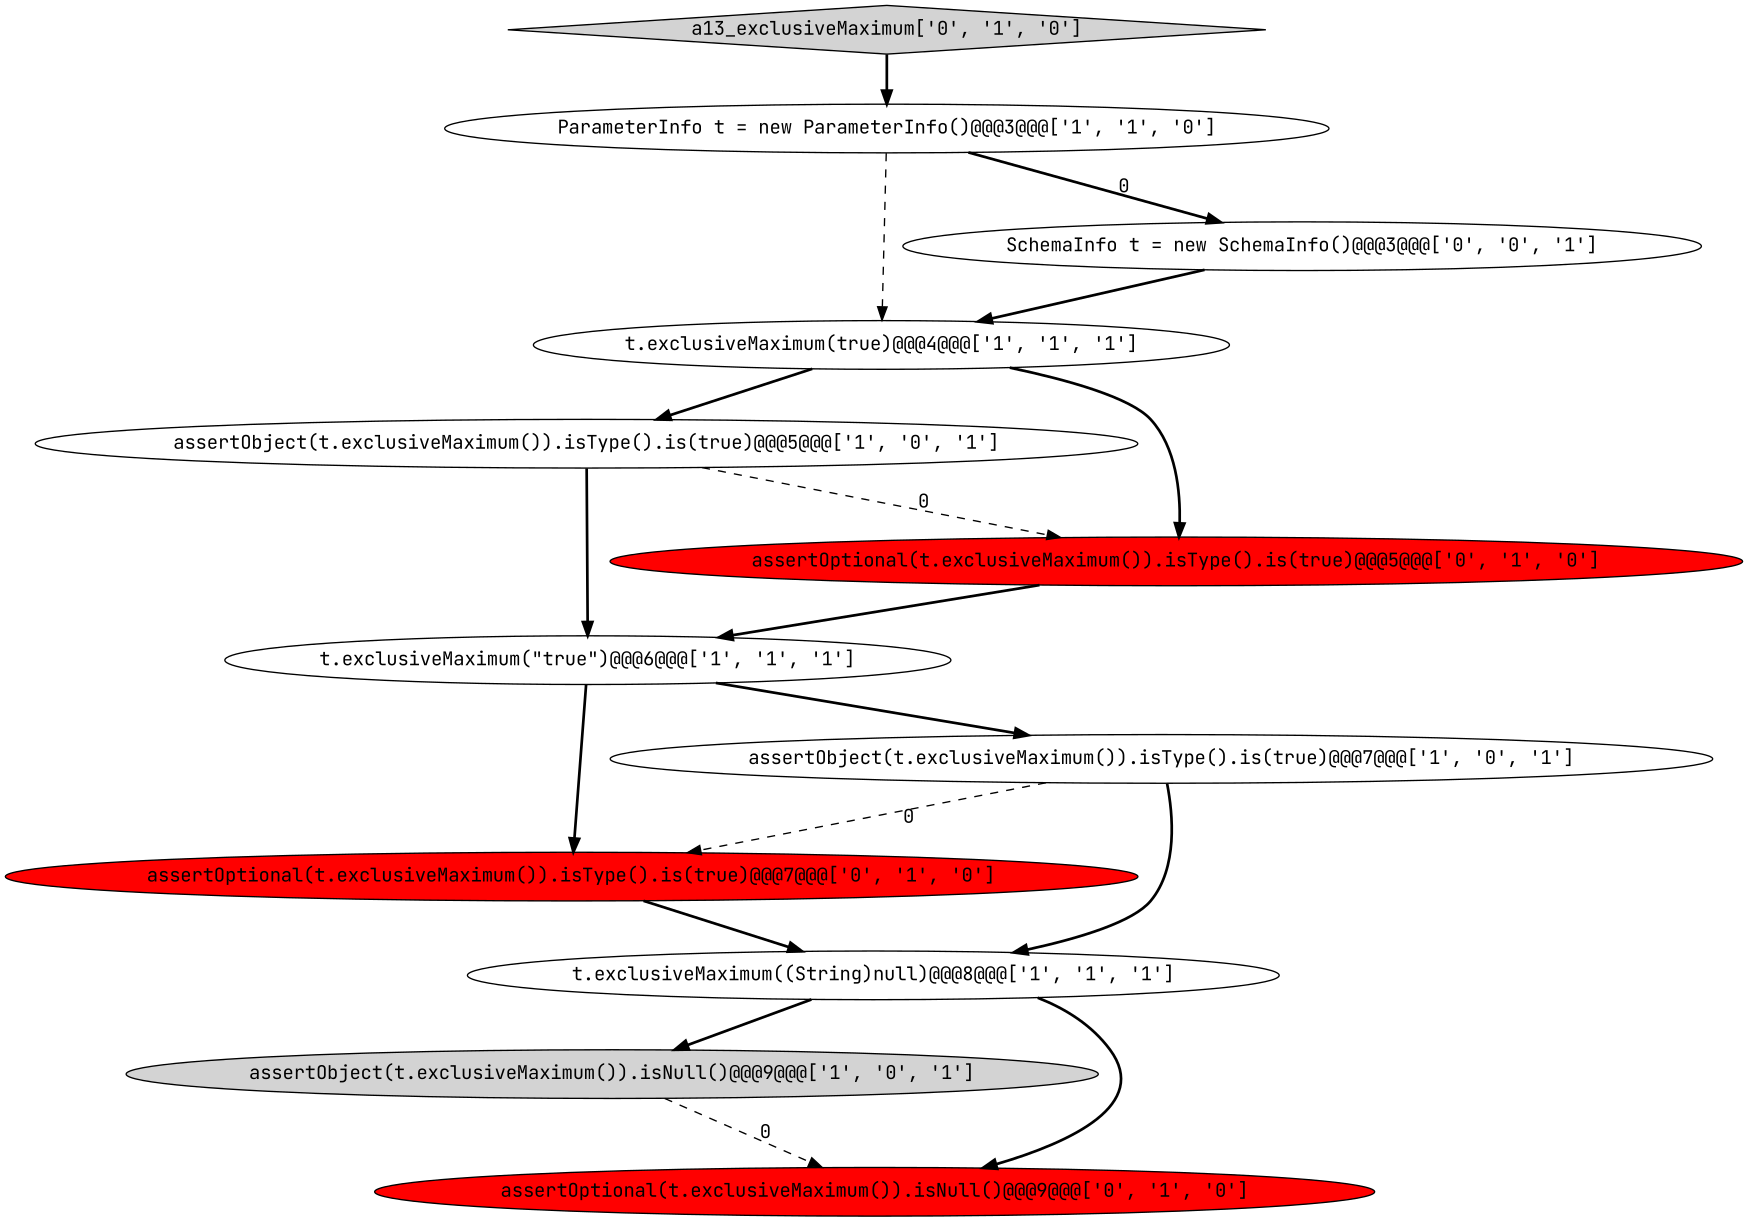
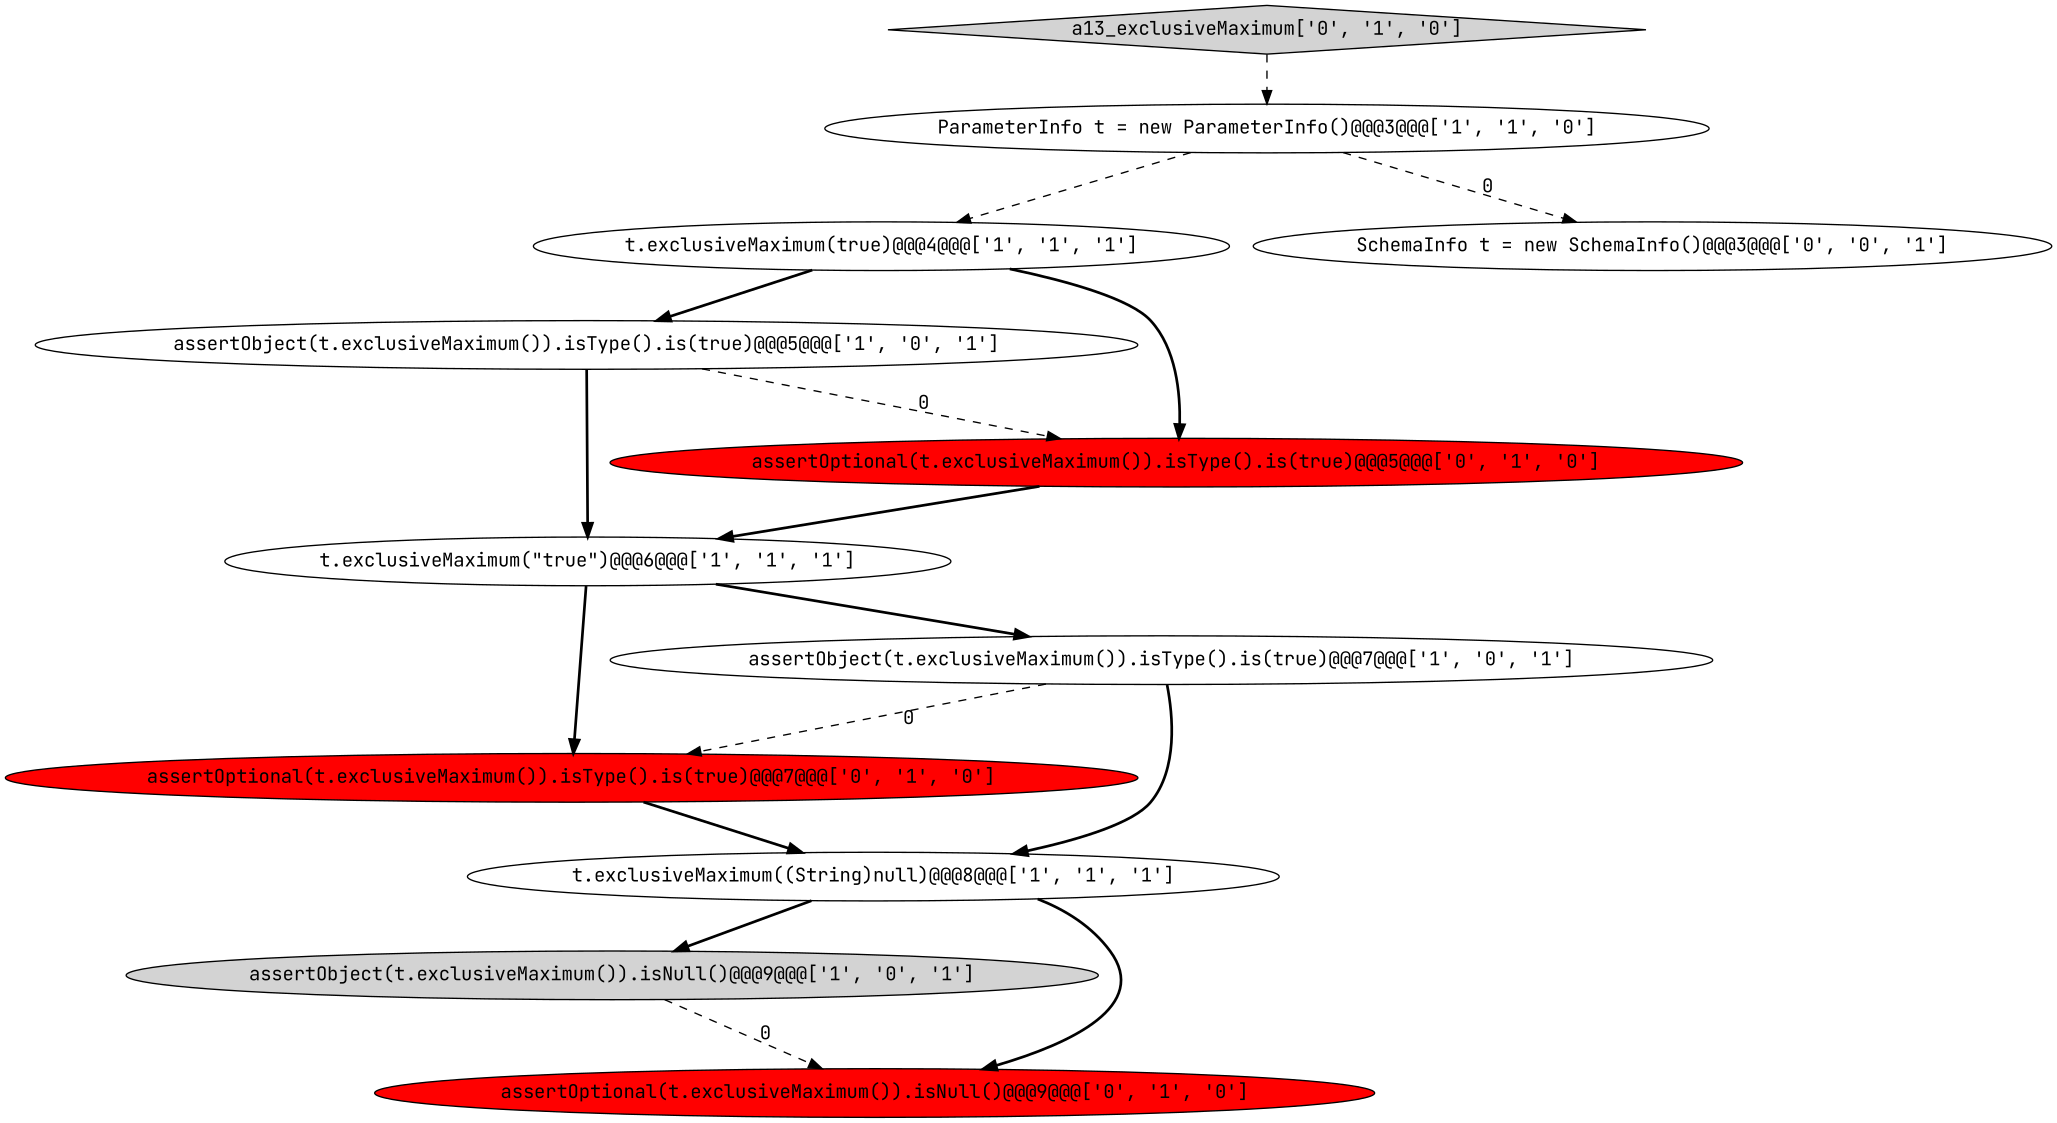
edge "a13_exclusiveMaximum['0', '1', '0']" -> "ParameterInfo t = new ParameterInfo()@@@3@@@['1', '1', '0']": style bold -> dashed
edge "ParameterInfo t = new ParameterInfo()@@@3@@@['1', '1', '0']" -> "SchemaInfo t = new SchemaInfo()@@@3@@@['0', '0', '1']": style bold -> dashed
edge "SchemaInfo t = new SchemaInfo()@@@3@@@['0', '0', '1']" -> "t.exclusiveMaximum(true)@@@4@@@['1', '1', '1']": removed
